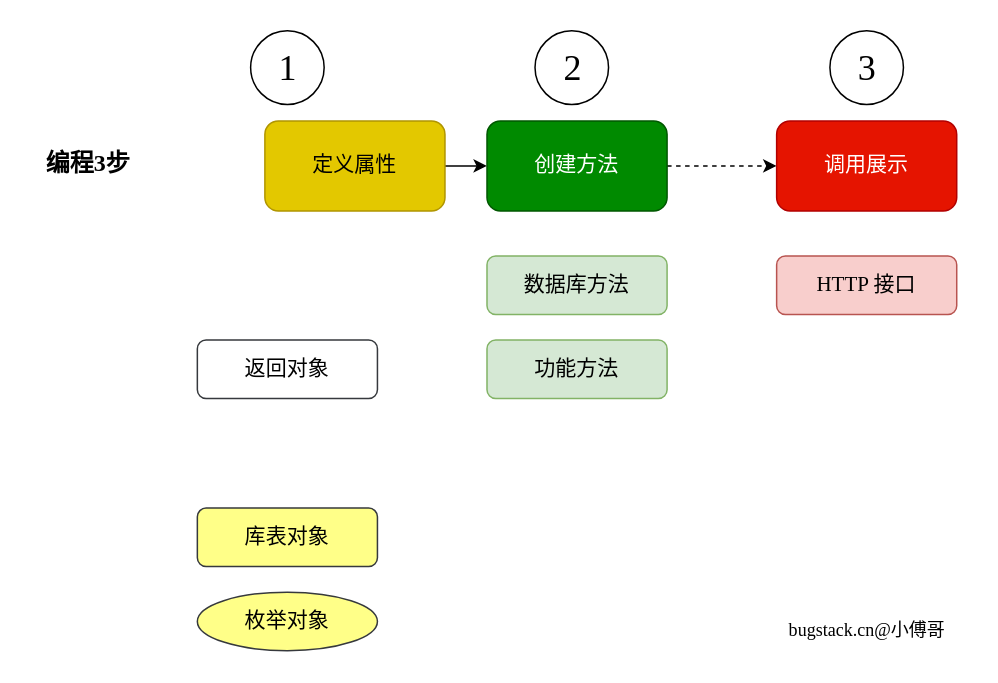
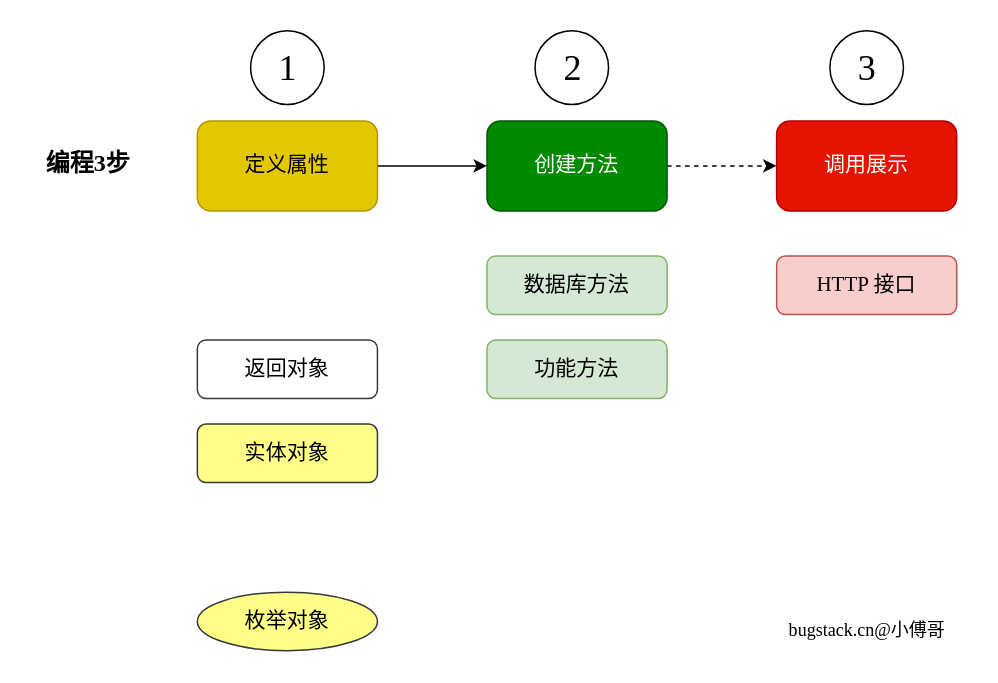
node "定义属性": moved (355, 166) -> (287, 166)
node "实体对象": added
node "库表对象": removed
